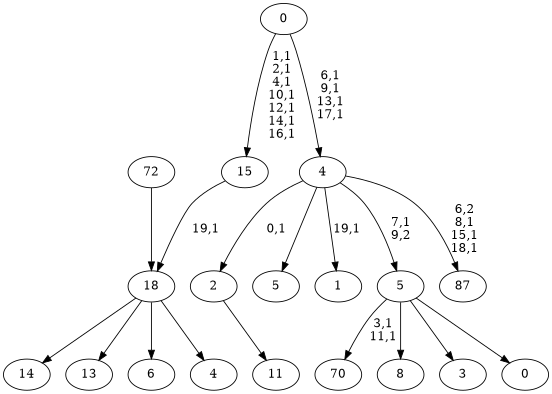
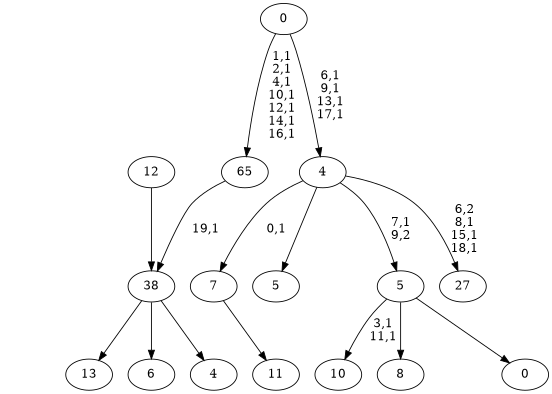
node "72": label "72" -> "12"
node "15": label "15" -> "65"
node "18": label "18" -> "38"
node "2": label "2" -> "7"
node "1": removed
node "87": label "87" -> "27"
node "14": removed
node "70": label "70" -> "10"
node "3": removed
